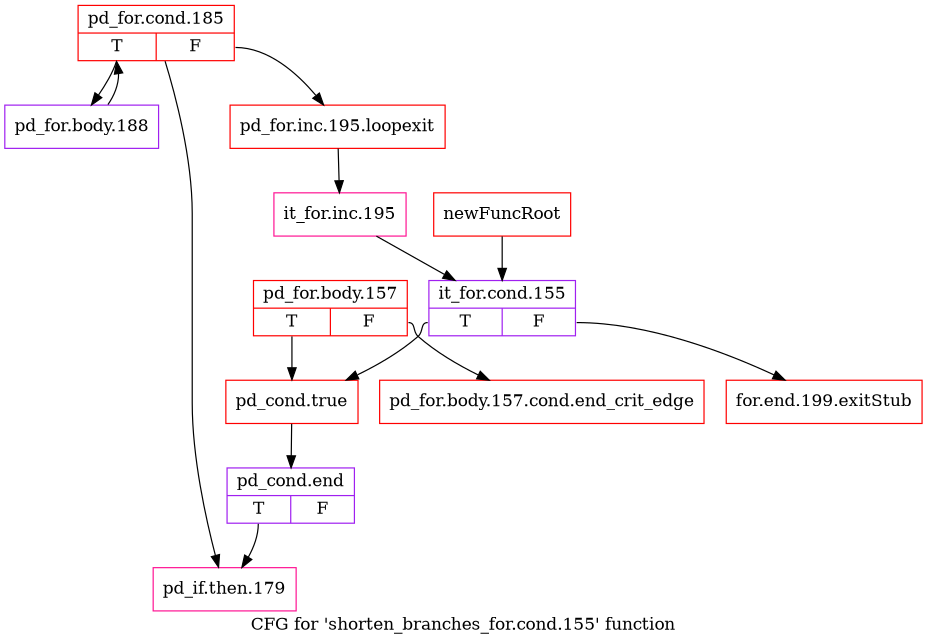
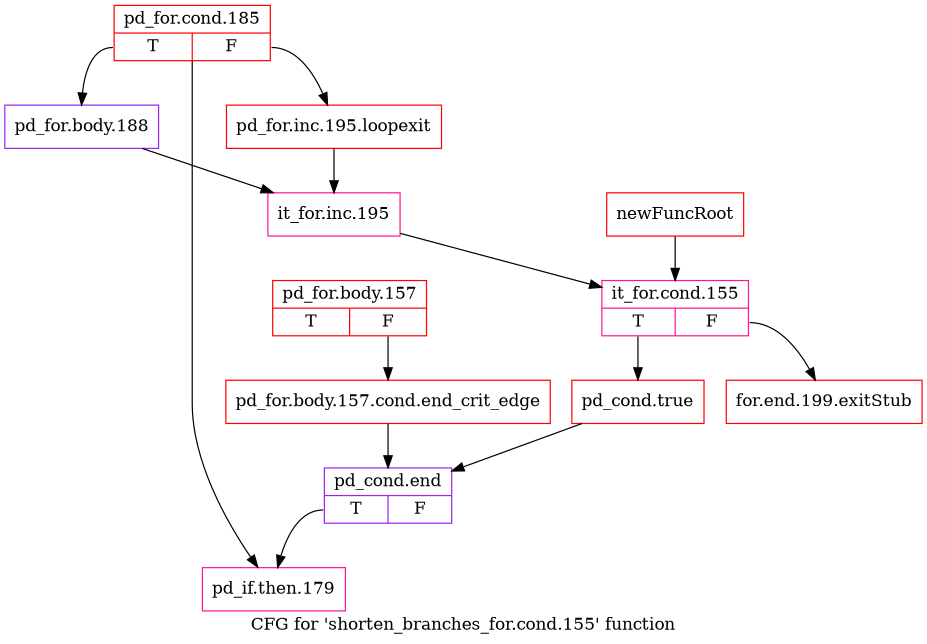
edge "pd_for.body.188" -> "pd_for.cond.185": now "pd_for.body.188" -> "it_for.inc.195"
node "it_for.cond.155": color purple -> deeppink
edge "pd_for.body.157" -> "pd_cond.true": removed
edge "pd_for.body.157.cond.end_crit_edge" -> "pd_cond.end": added
